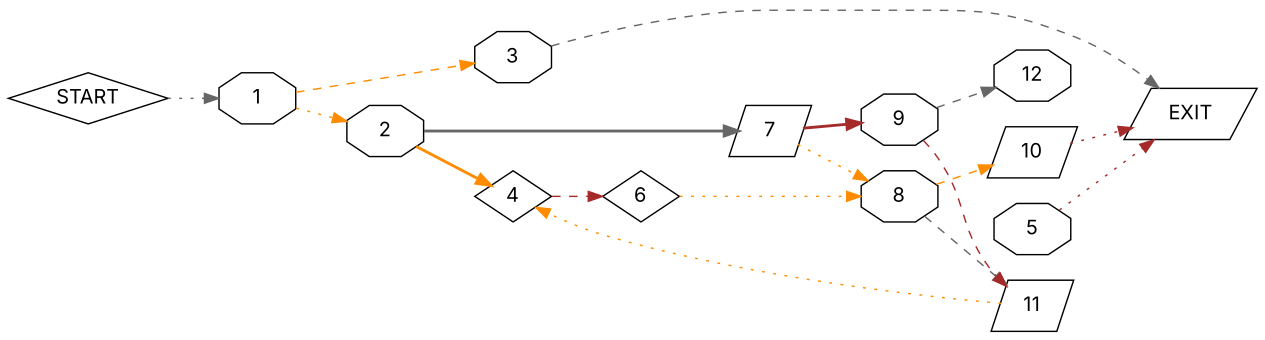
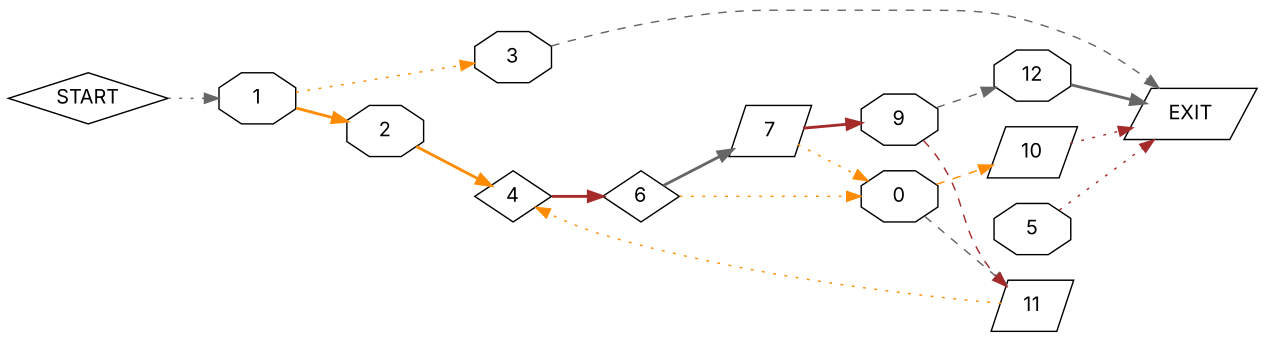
edge "1" -> "3": style dashed -> dotted
edge "12" -> "EXIT": added
edge "1" -> "2": style dotted -> bold
edge "2" -> "7": now "6" -> "7"
edge "4" -> "6": style dashed -> bold
node "8": label "8" -> "0"
